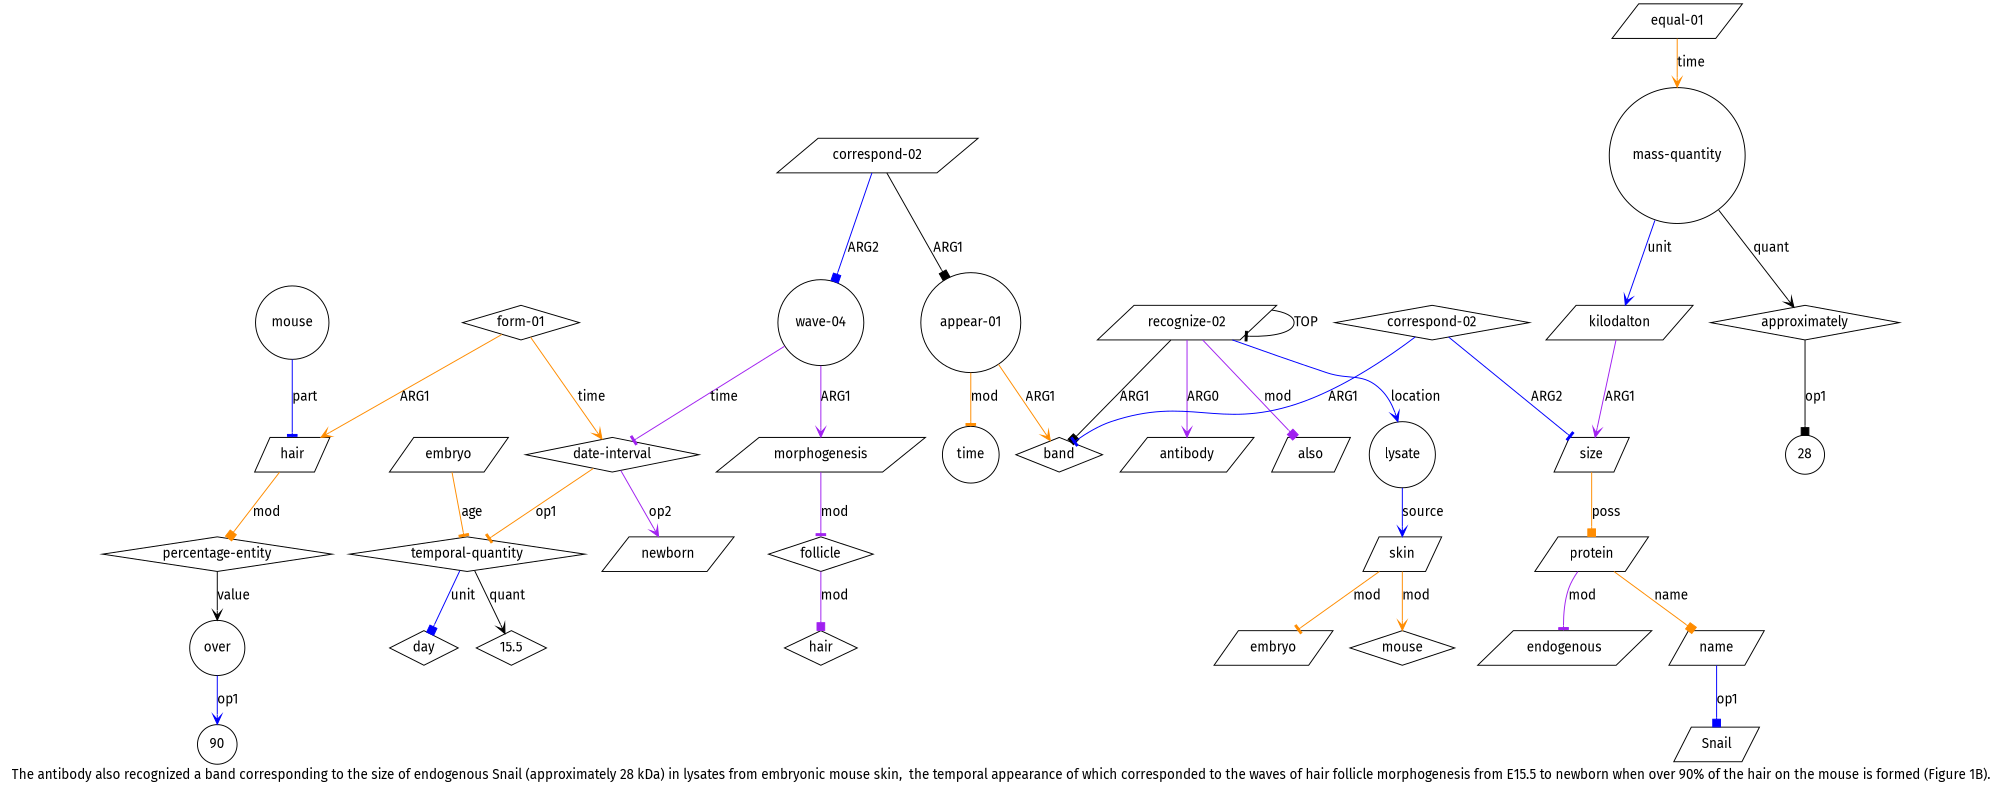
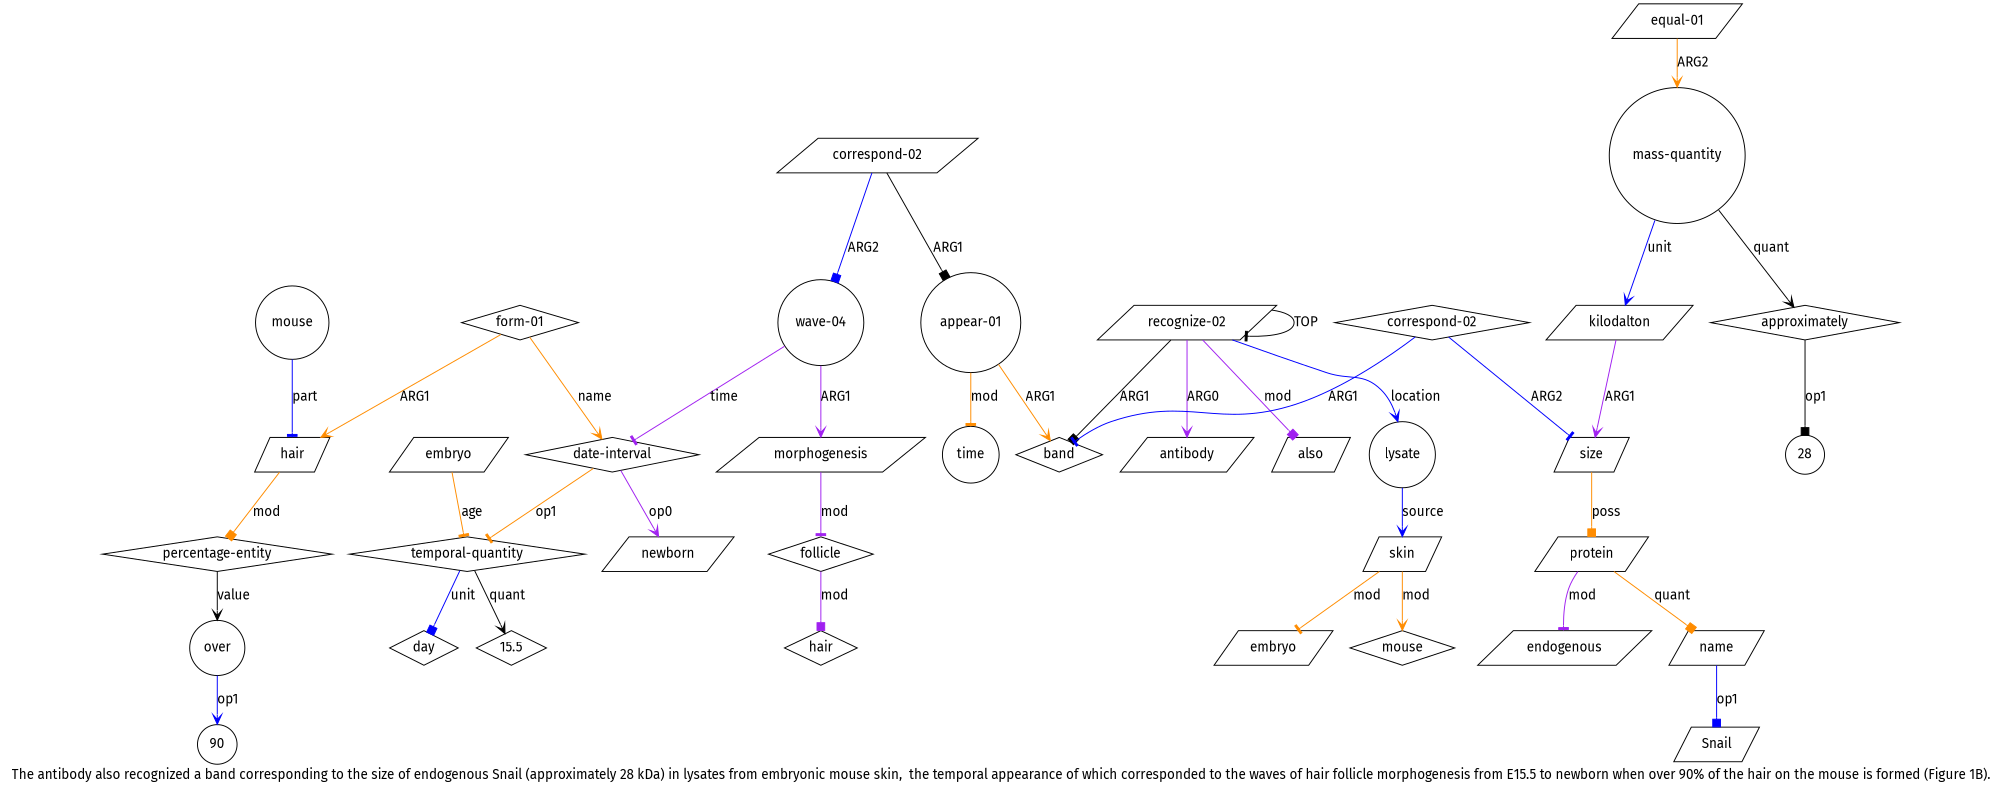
edge "equal-01" -> "mass-quantity": label "time" -> "ARG2"
edge "form-01" -> "date-interval": label "time" -> "name"
edge "date-interval" -> "newborn": label "op2" -> "op0"
edge "protein" -> "name": label "name" -> "quant"
